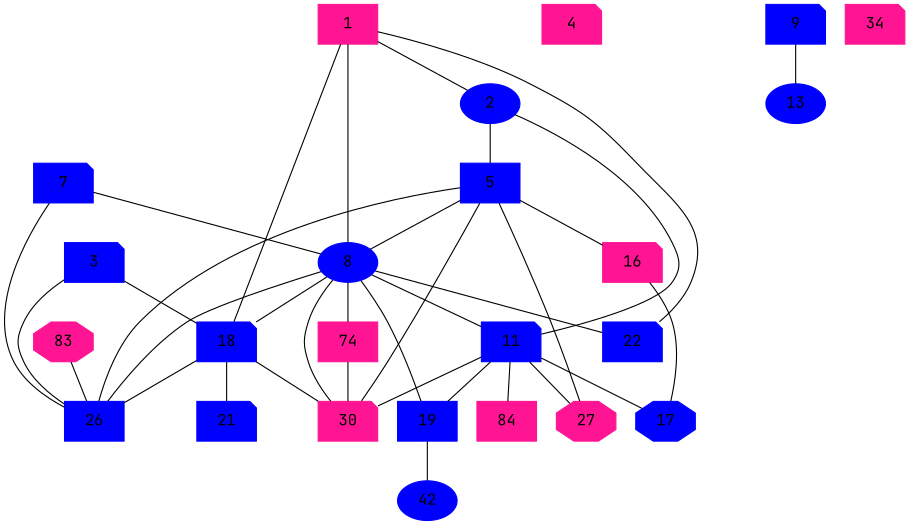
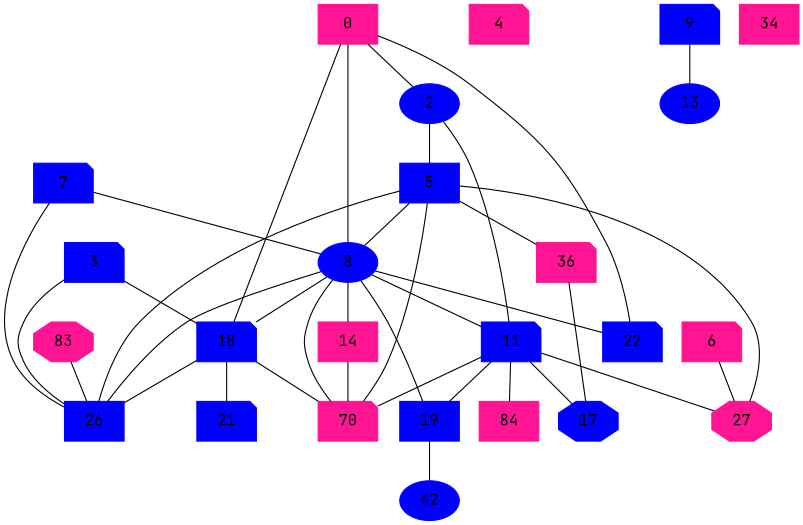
node "1": label "1" -> "0"
node "34": shape note -> box
node "16": label "16" -> "36"
node "74": label "74" -> "14"
node "6": added
node "30": label "30" -> "70"
